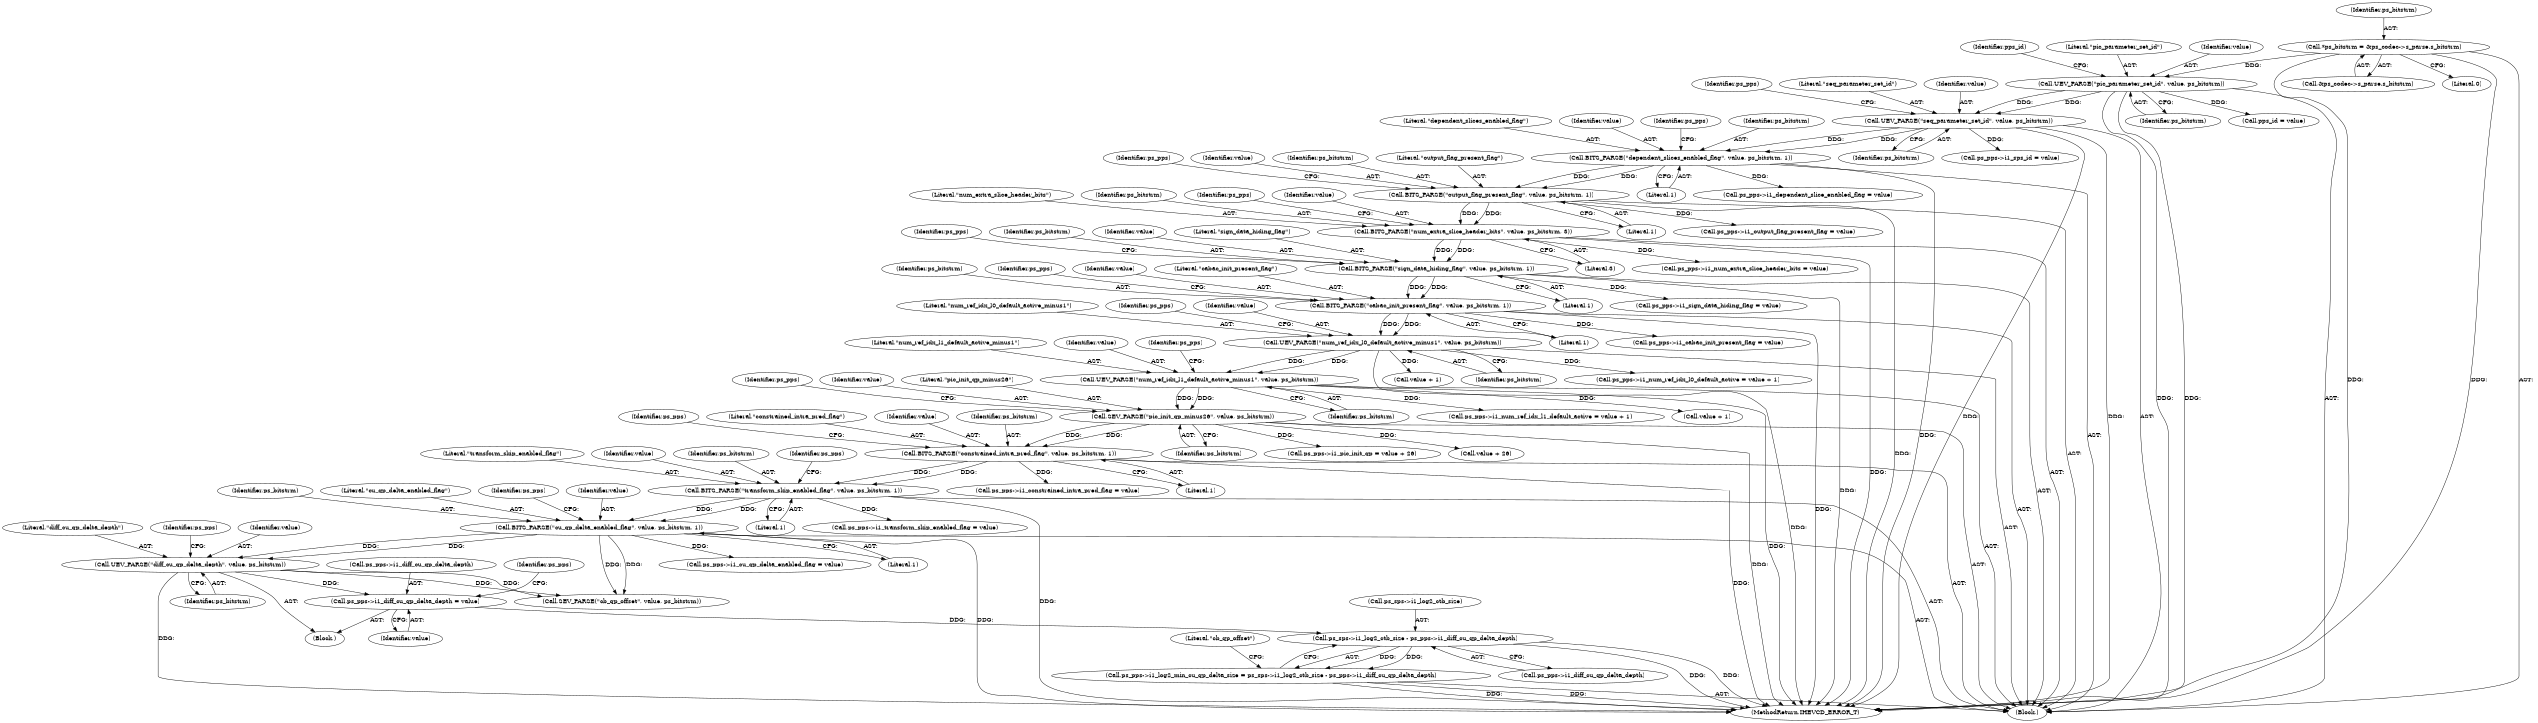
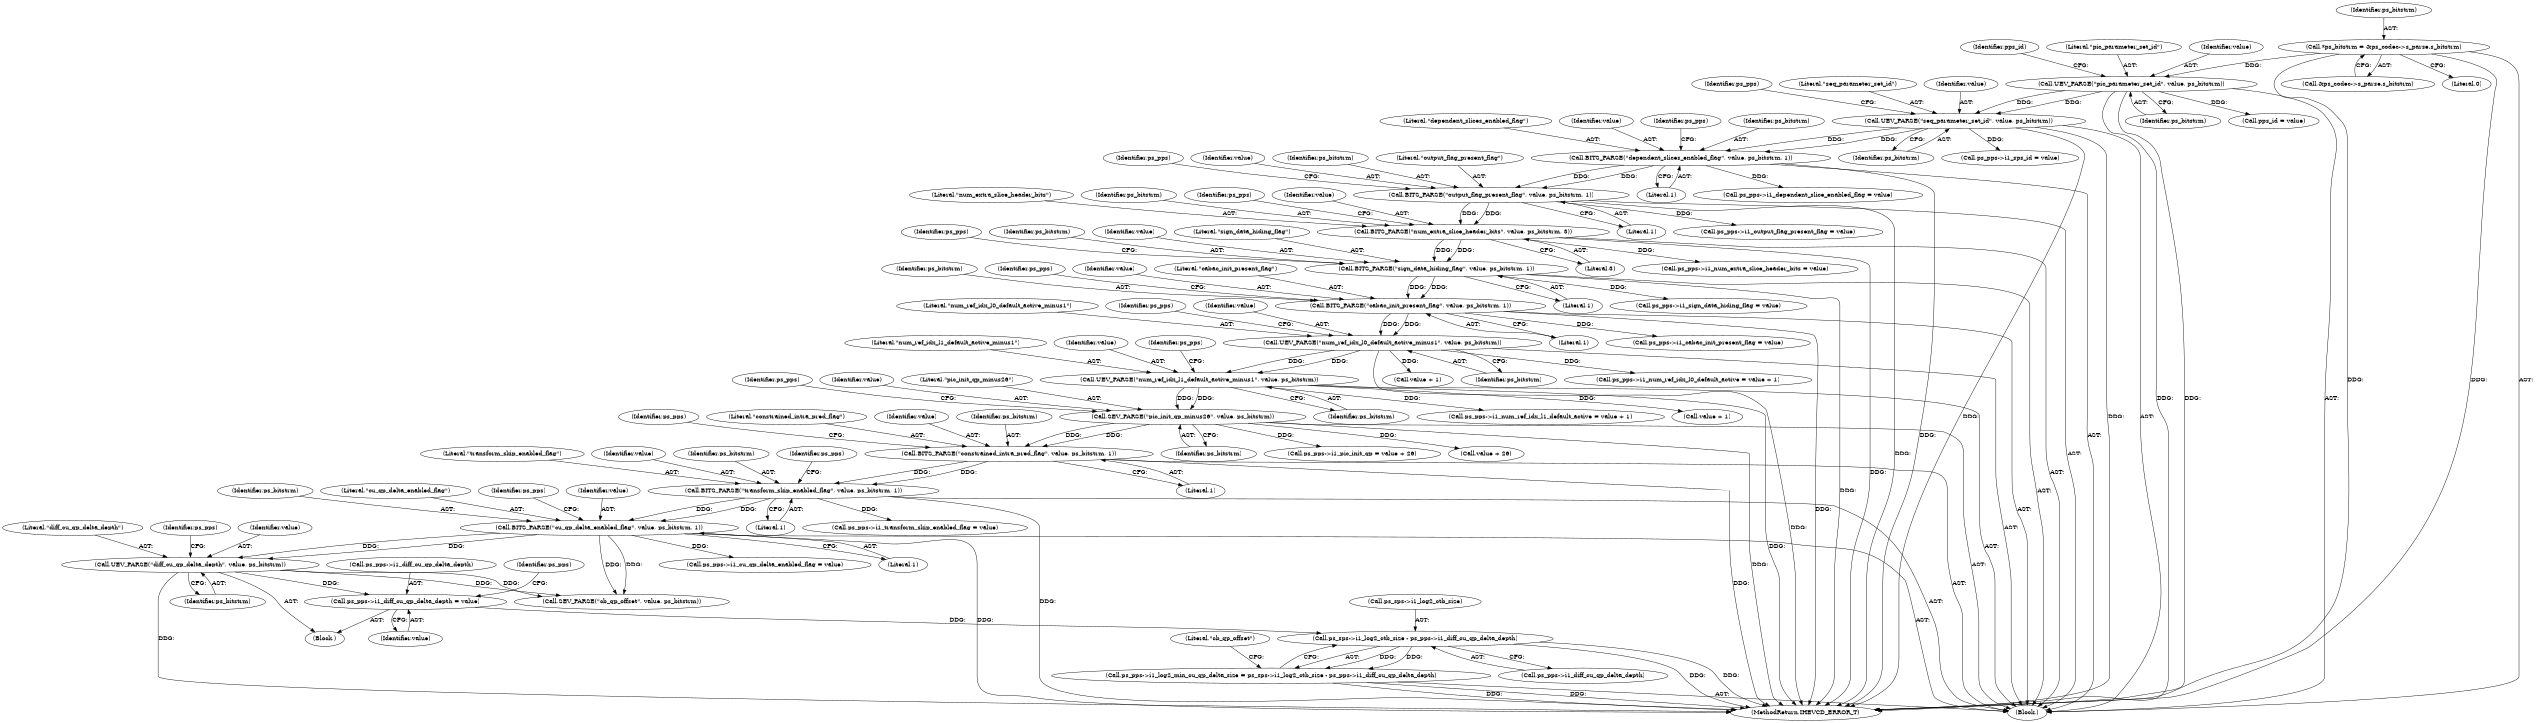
edge "(Call,&ps_codec->s_parse.s_bitstrm)" -> "(Call,*ps_bitstrm = &ps_codec->s_parse.s_bitstrm)": label "AST: " -> "CFG: "
node "(Call,ps_pps->i1_constrained_intra_pred_flag = value)": removed
